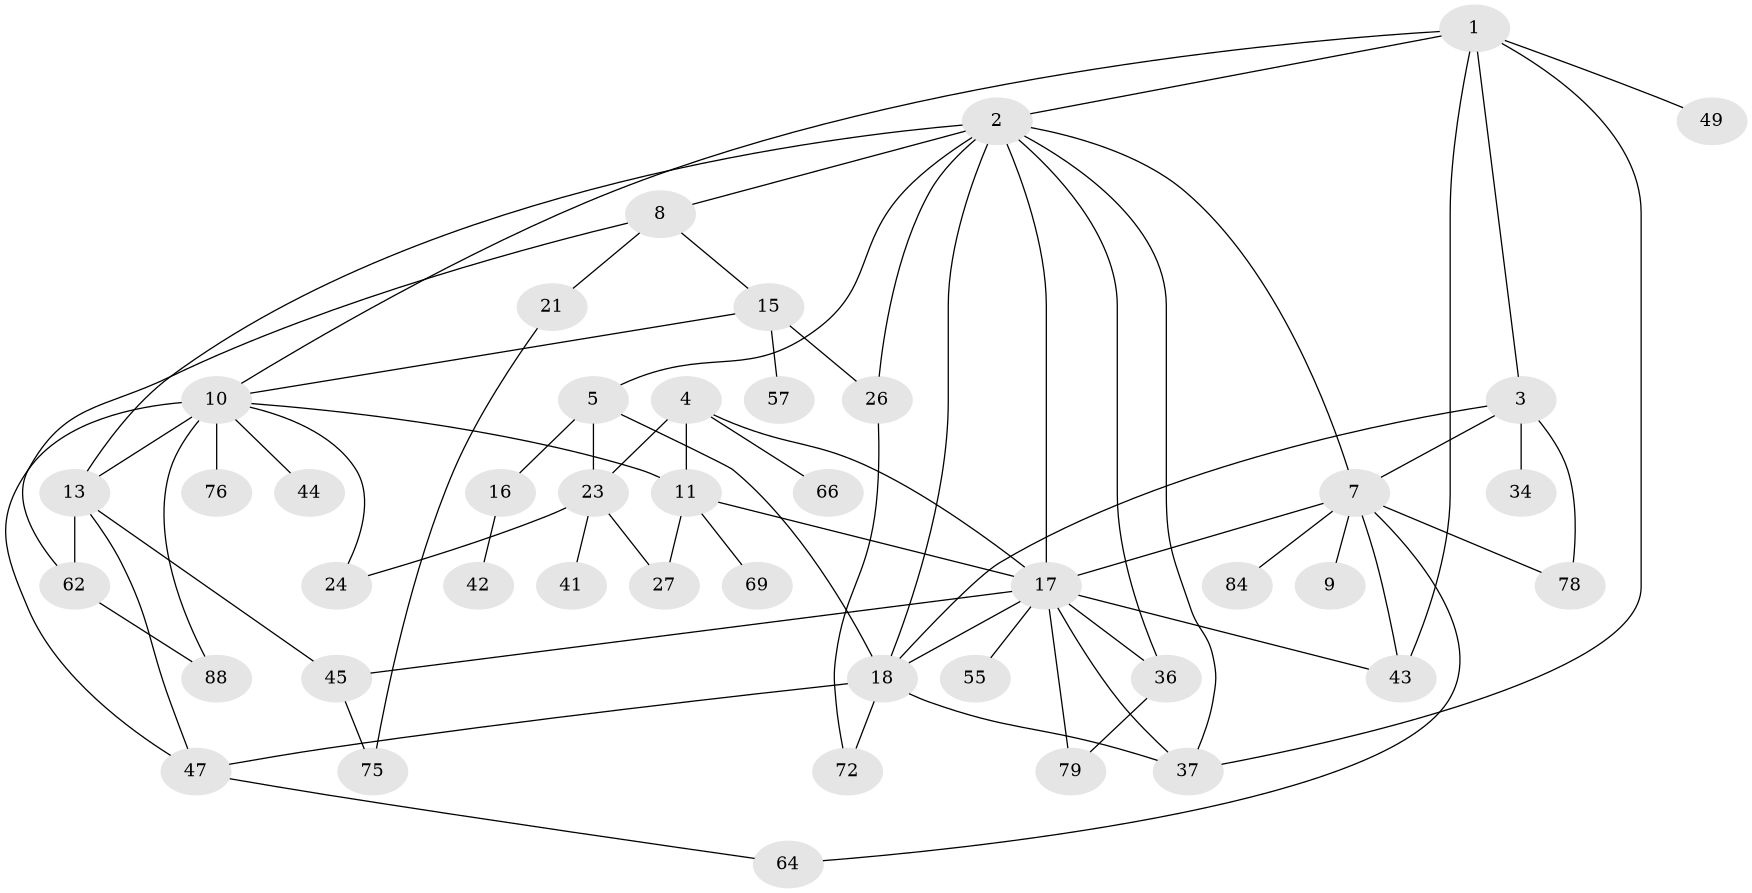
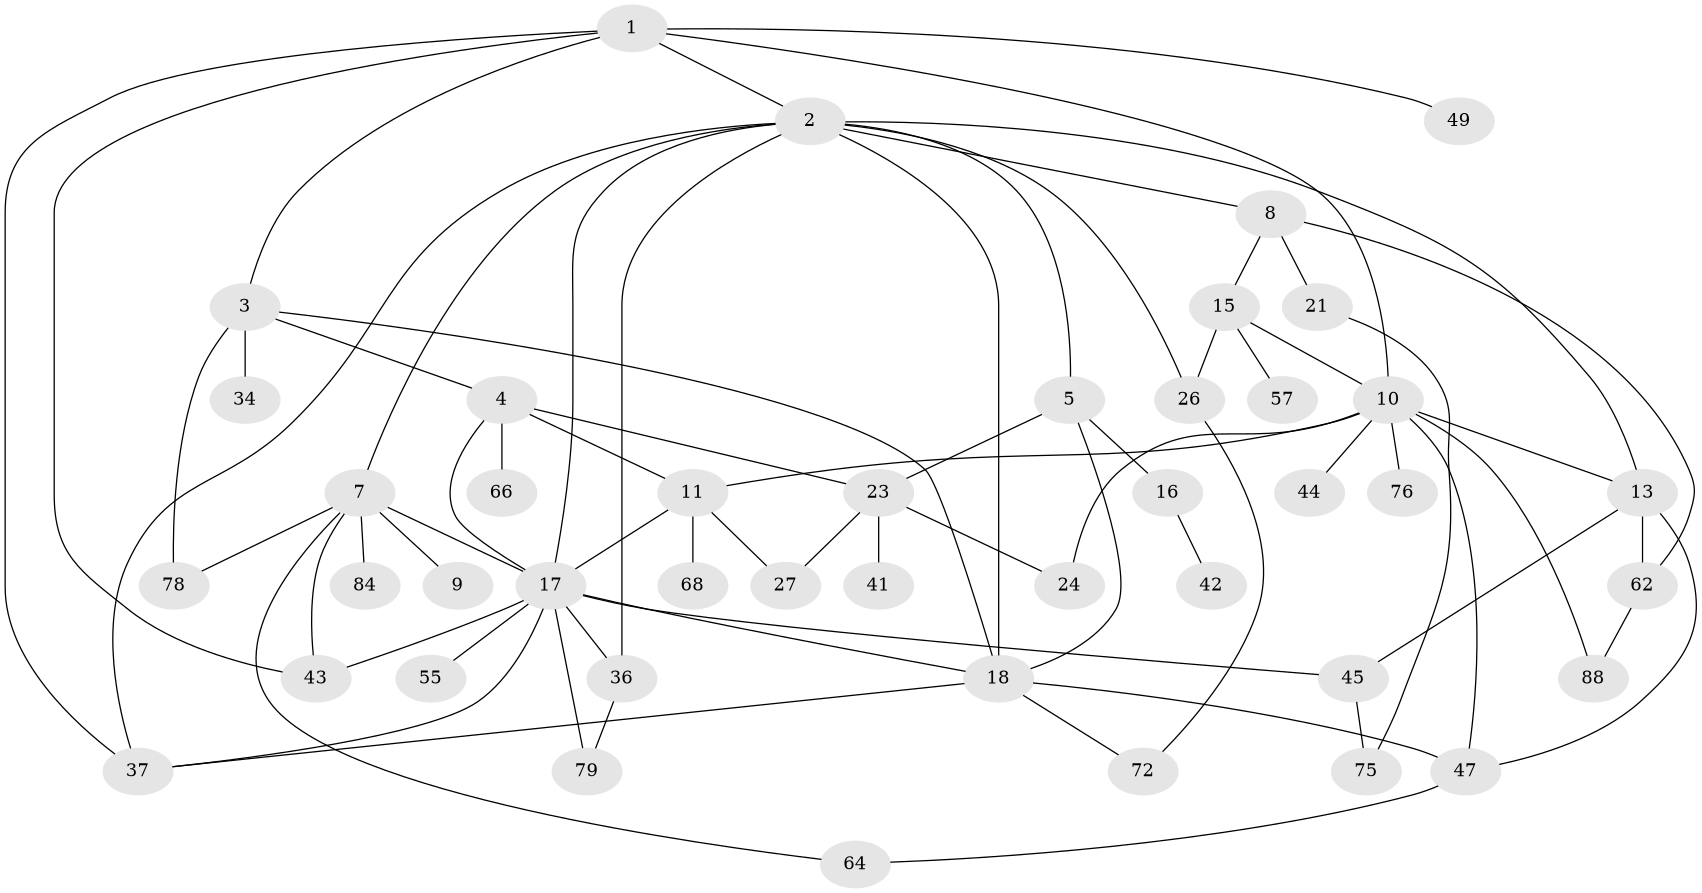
edge "3" -- "7": now "3" -- "4"
node "69": label "69" -> "68"
